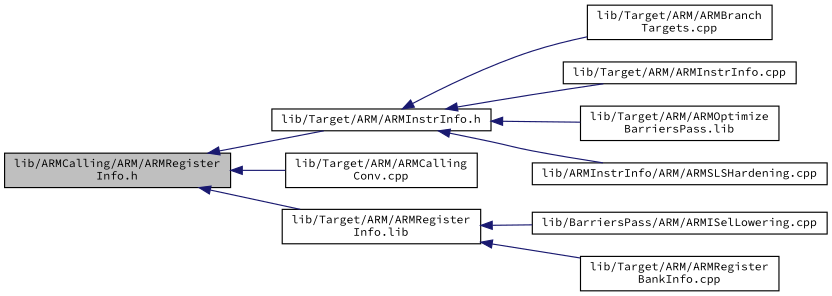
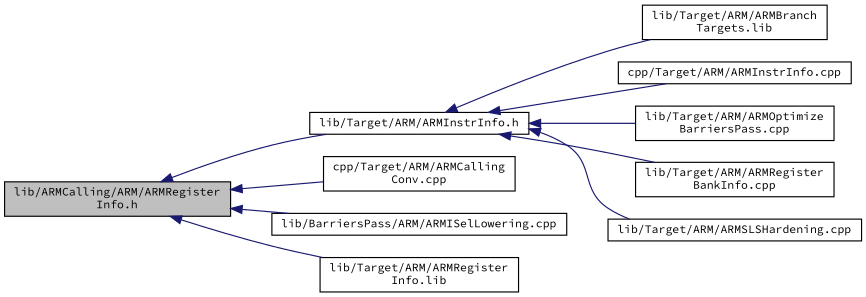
node "lib/Target/ARM/ARMBranch Targets.cpp": label "lib/Target/ARM/ARMBranch Targets.cpp" -> "lib/Target/ARM/ARMBranch Targets.lib"
node "lib/Target/ARM/ARMInstrInfo.cpp": label "lib/Target/ARM/ARMInstrInfo.cpp" -> "cpp/Target/ARM/ARMInstrInfo.cpp"
node "lib/Target/ARM/ARMOptimize BarriersPass.lib": label "lib/Target/ARM/ARMOptimize BarriersPass.lib" -> "lib/Target/ARM/ARMOptimize BarriersPass.cpp"
node "lib/Target/ARM/ARMCalling Conv.cpp": label "lib/Target/ARM/ARMCalling Conv.cpp" -> "cpp/Target/ARM/ARMCalling Conv.cpp"
node "lib/ARMInstrInfo/ARM/ARMSLSHardening.cpp": label "lib/ARMInstrInfo/ARM/ARMSLSHardening.cpp" -> "lib/Target/ARM/ARMSLSHardening.cpp"
edge "lib/BarriersPass/ARM/ARMISelLowering.cpp" -> "lib/Target/ARM/ARMRegister Info.lib": now "lib/BarriersPass/ARM/ARMISelLowering.cpp" -> "lib/ARMCalling/ARM/ARMRegister Info.h"
edge "lib/Target/ARM/ARMRegister BankInfo.cpp" -> "lib/Target/ARM/ARMRegister Info.lib": now "lib/Target/ARM/ARMRegister BankInfo.cpp" -> "lib/Target/ARM/ARMInstrInfo.h"
